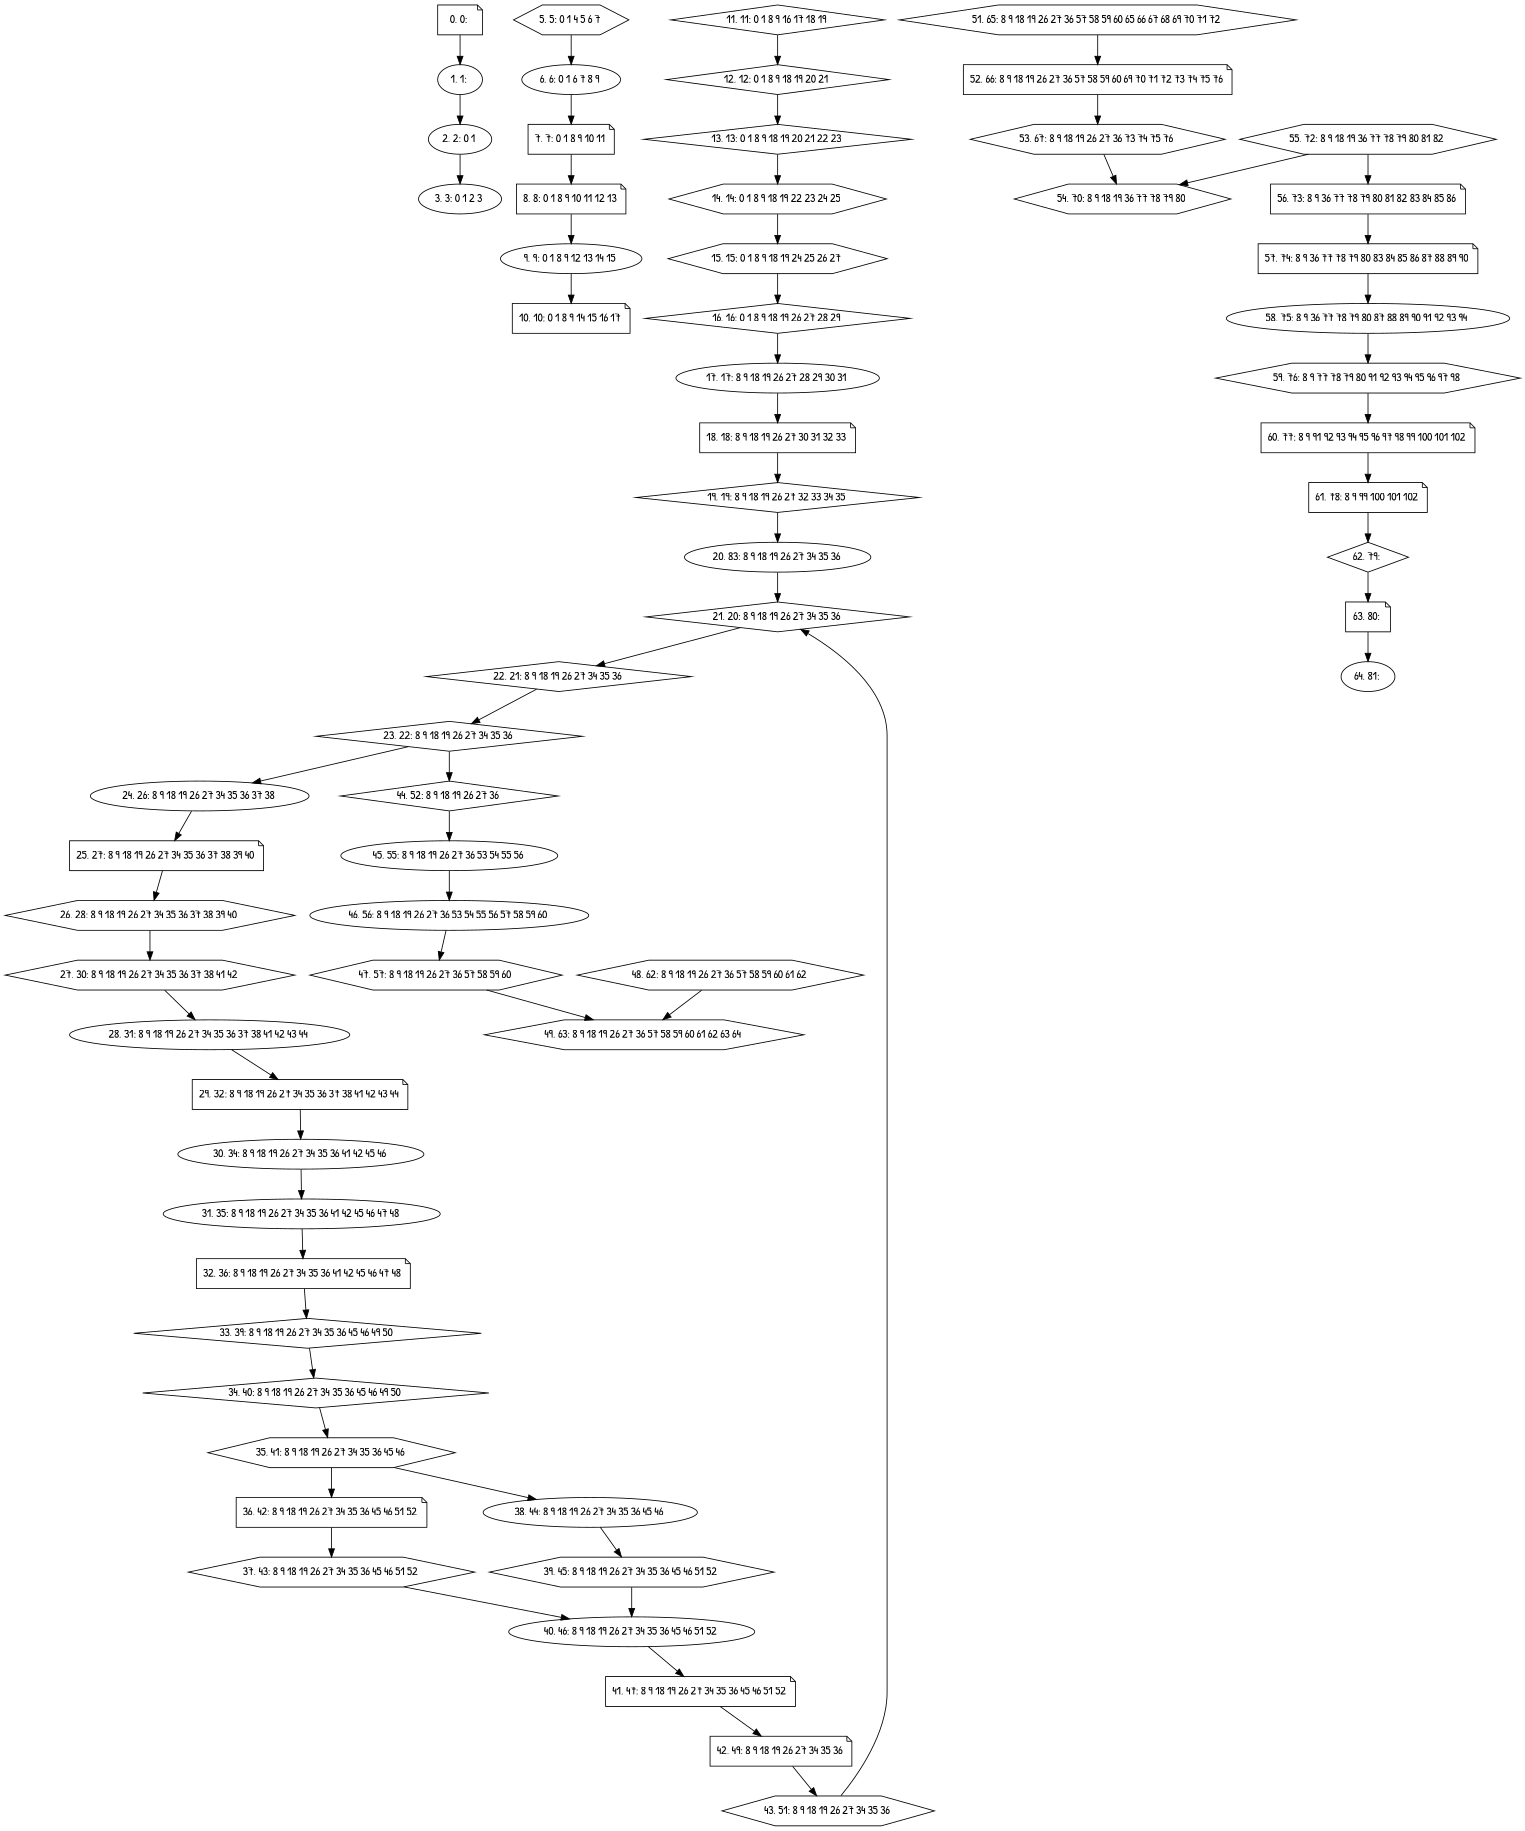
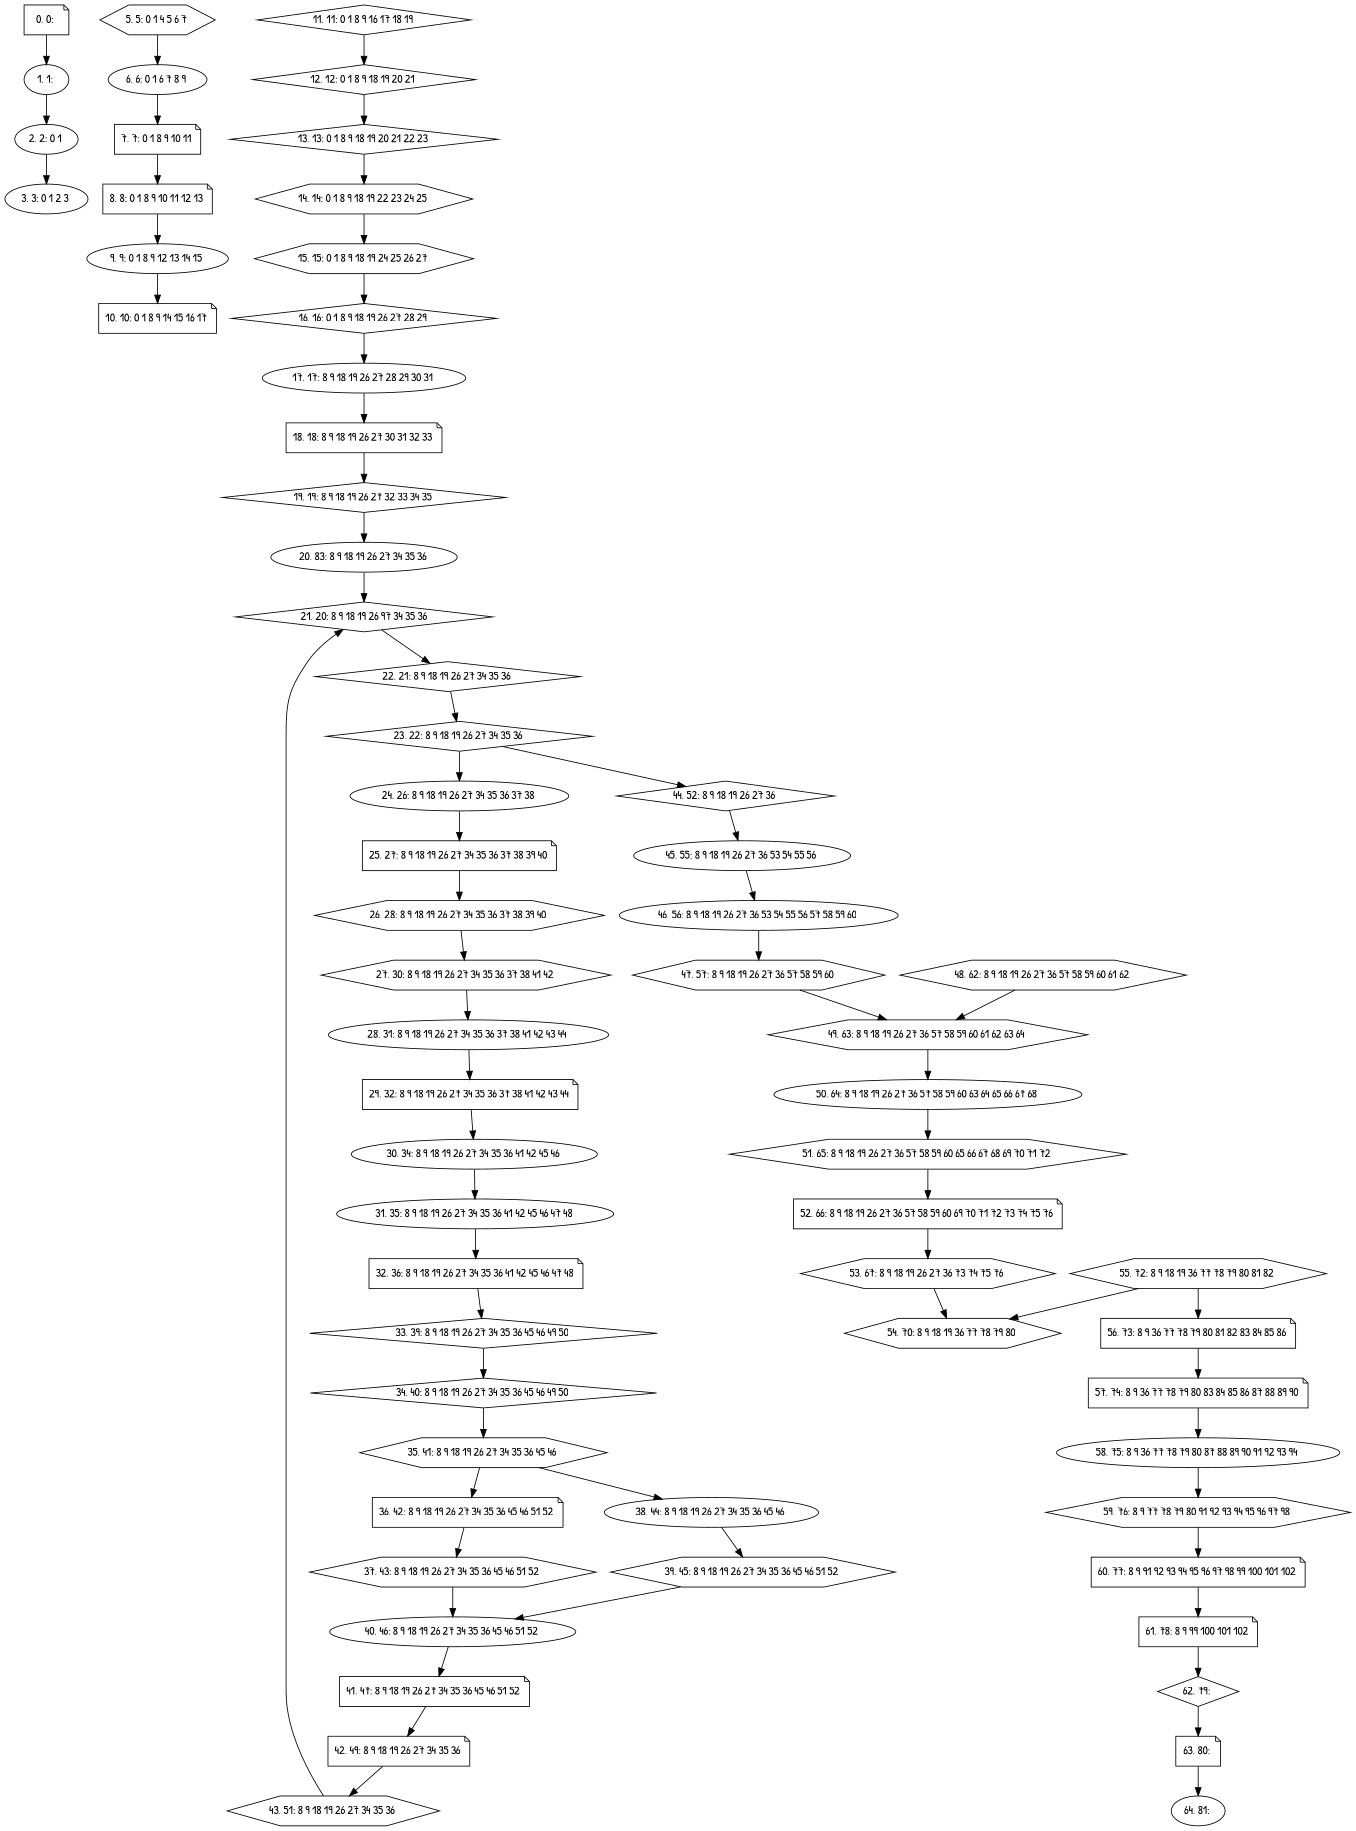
node "21, 20: 8 9 18 19 26 27 34 35 36": label "21, 20: 8 9 18 19 26 27 34 35 36" -> "21, 20: 8 9 18 19 26 97 34 35 36"
node "50, 64: 8 9 18 19 26 27 36 57 58 59 60 63 64 65 66 67 68": added
